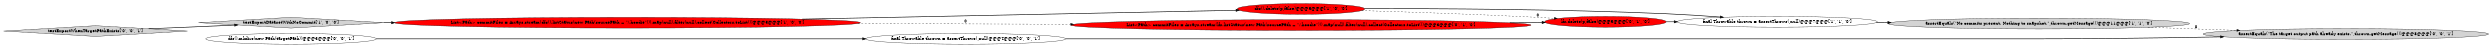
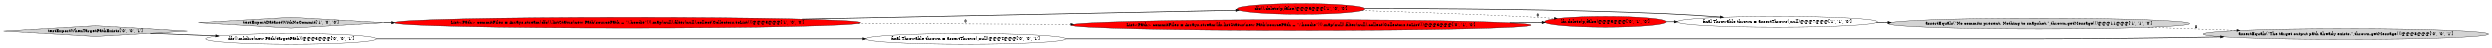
edge "testExportWhenTargetPathExists['0', '0', '1']" -> "testExportDatasetWithNoCommit['1', '0', '0']": now "testExportWhenTargetPathExists['0', '0', '1']" -> "dfs().mkdirs(new Path(targetPath))@@@3@@@['0', '0', '1']"
